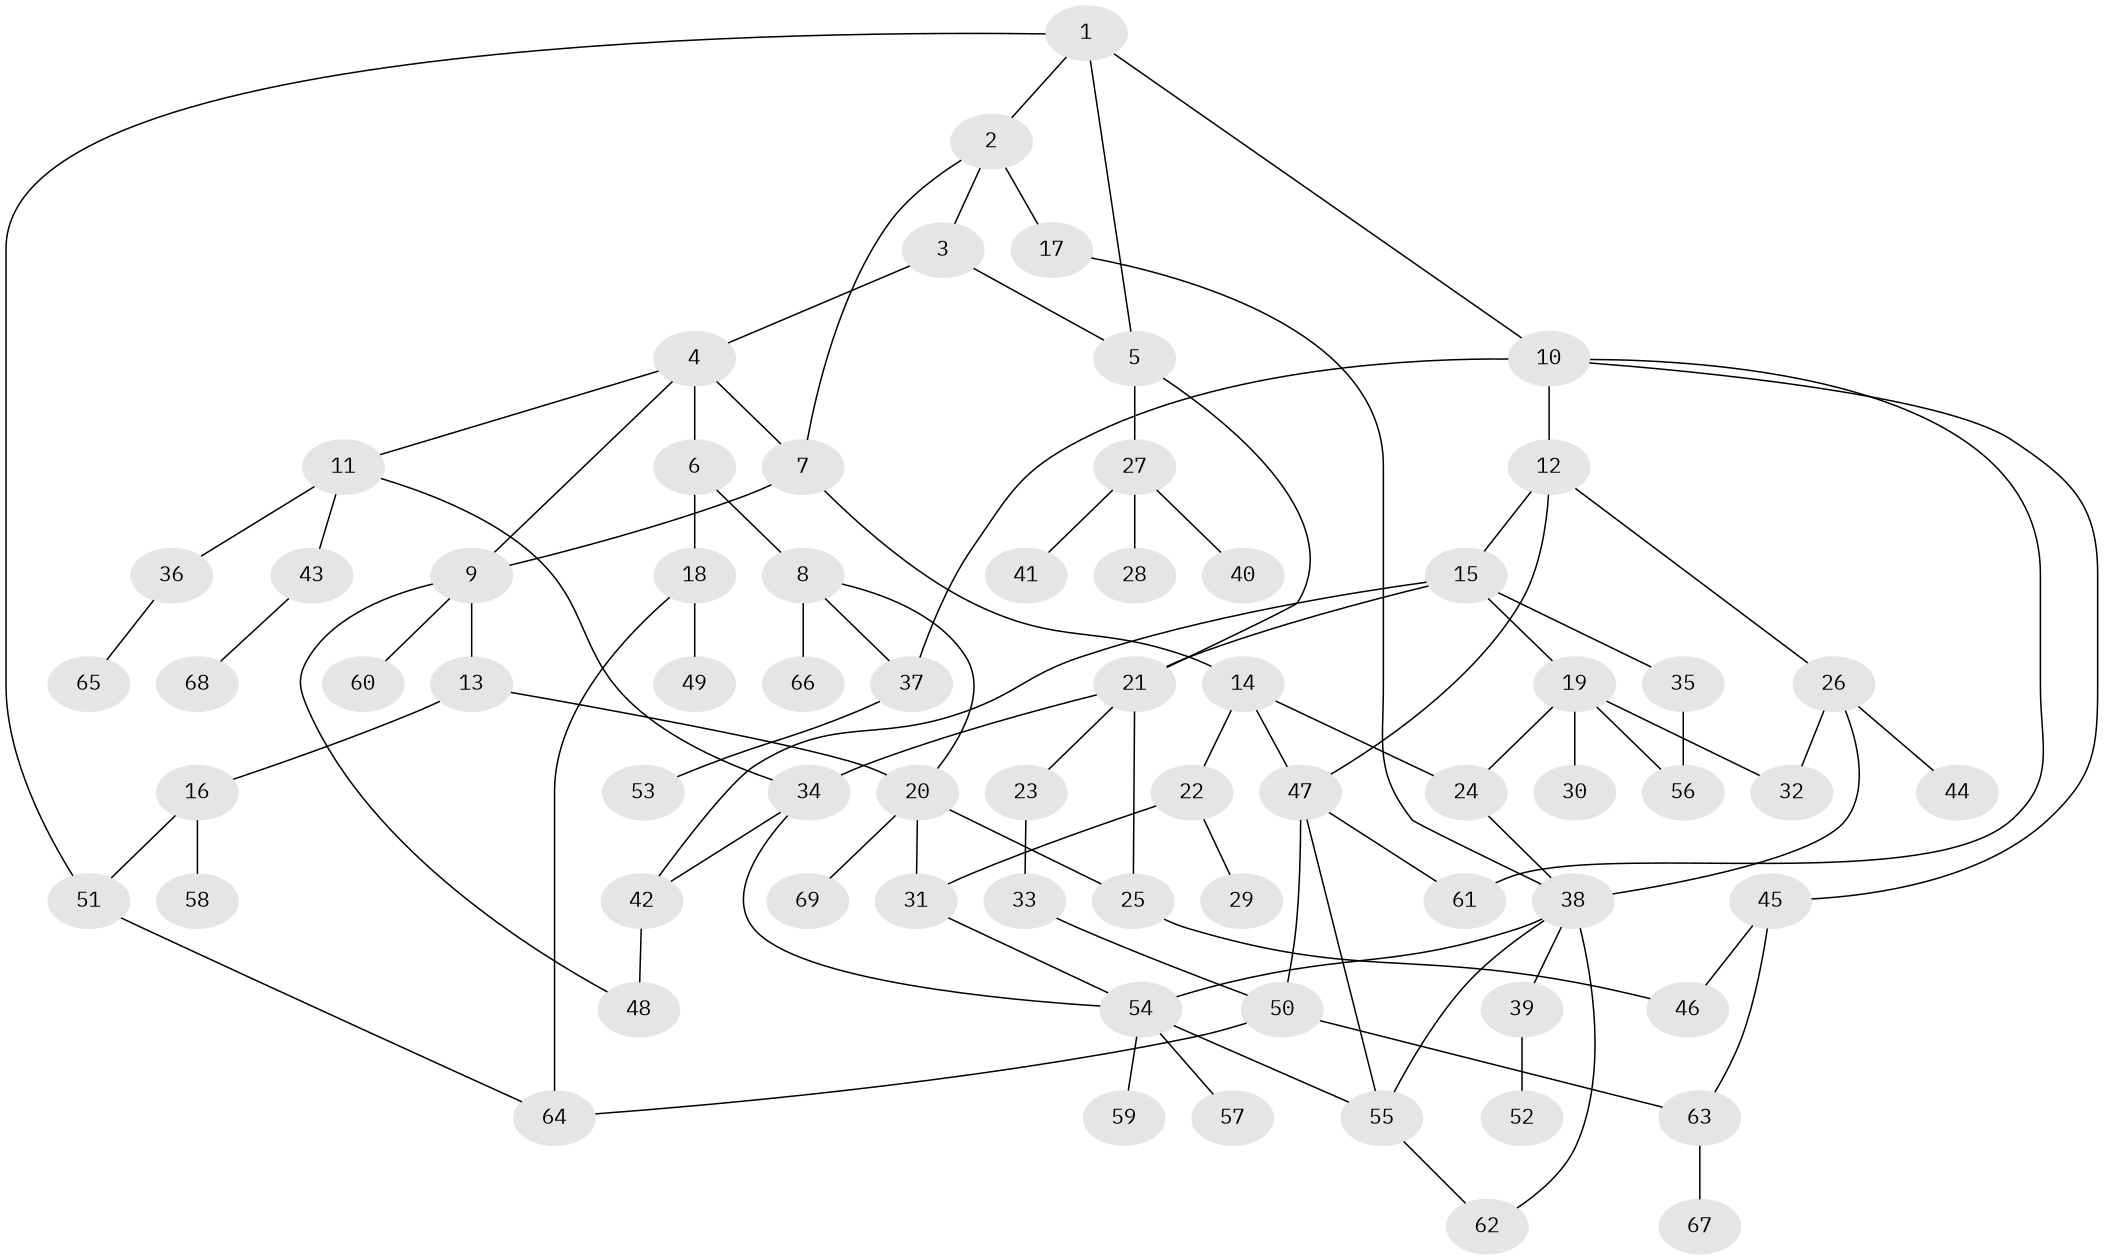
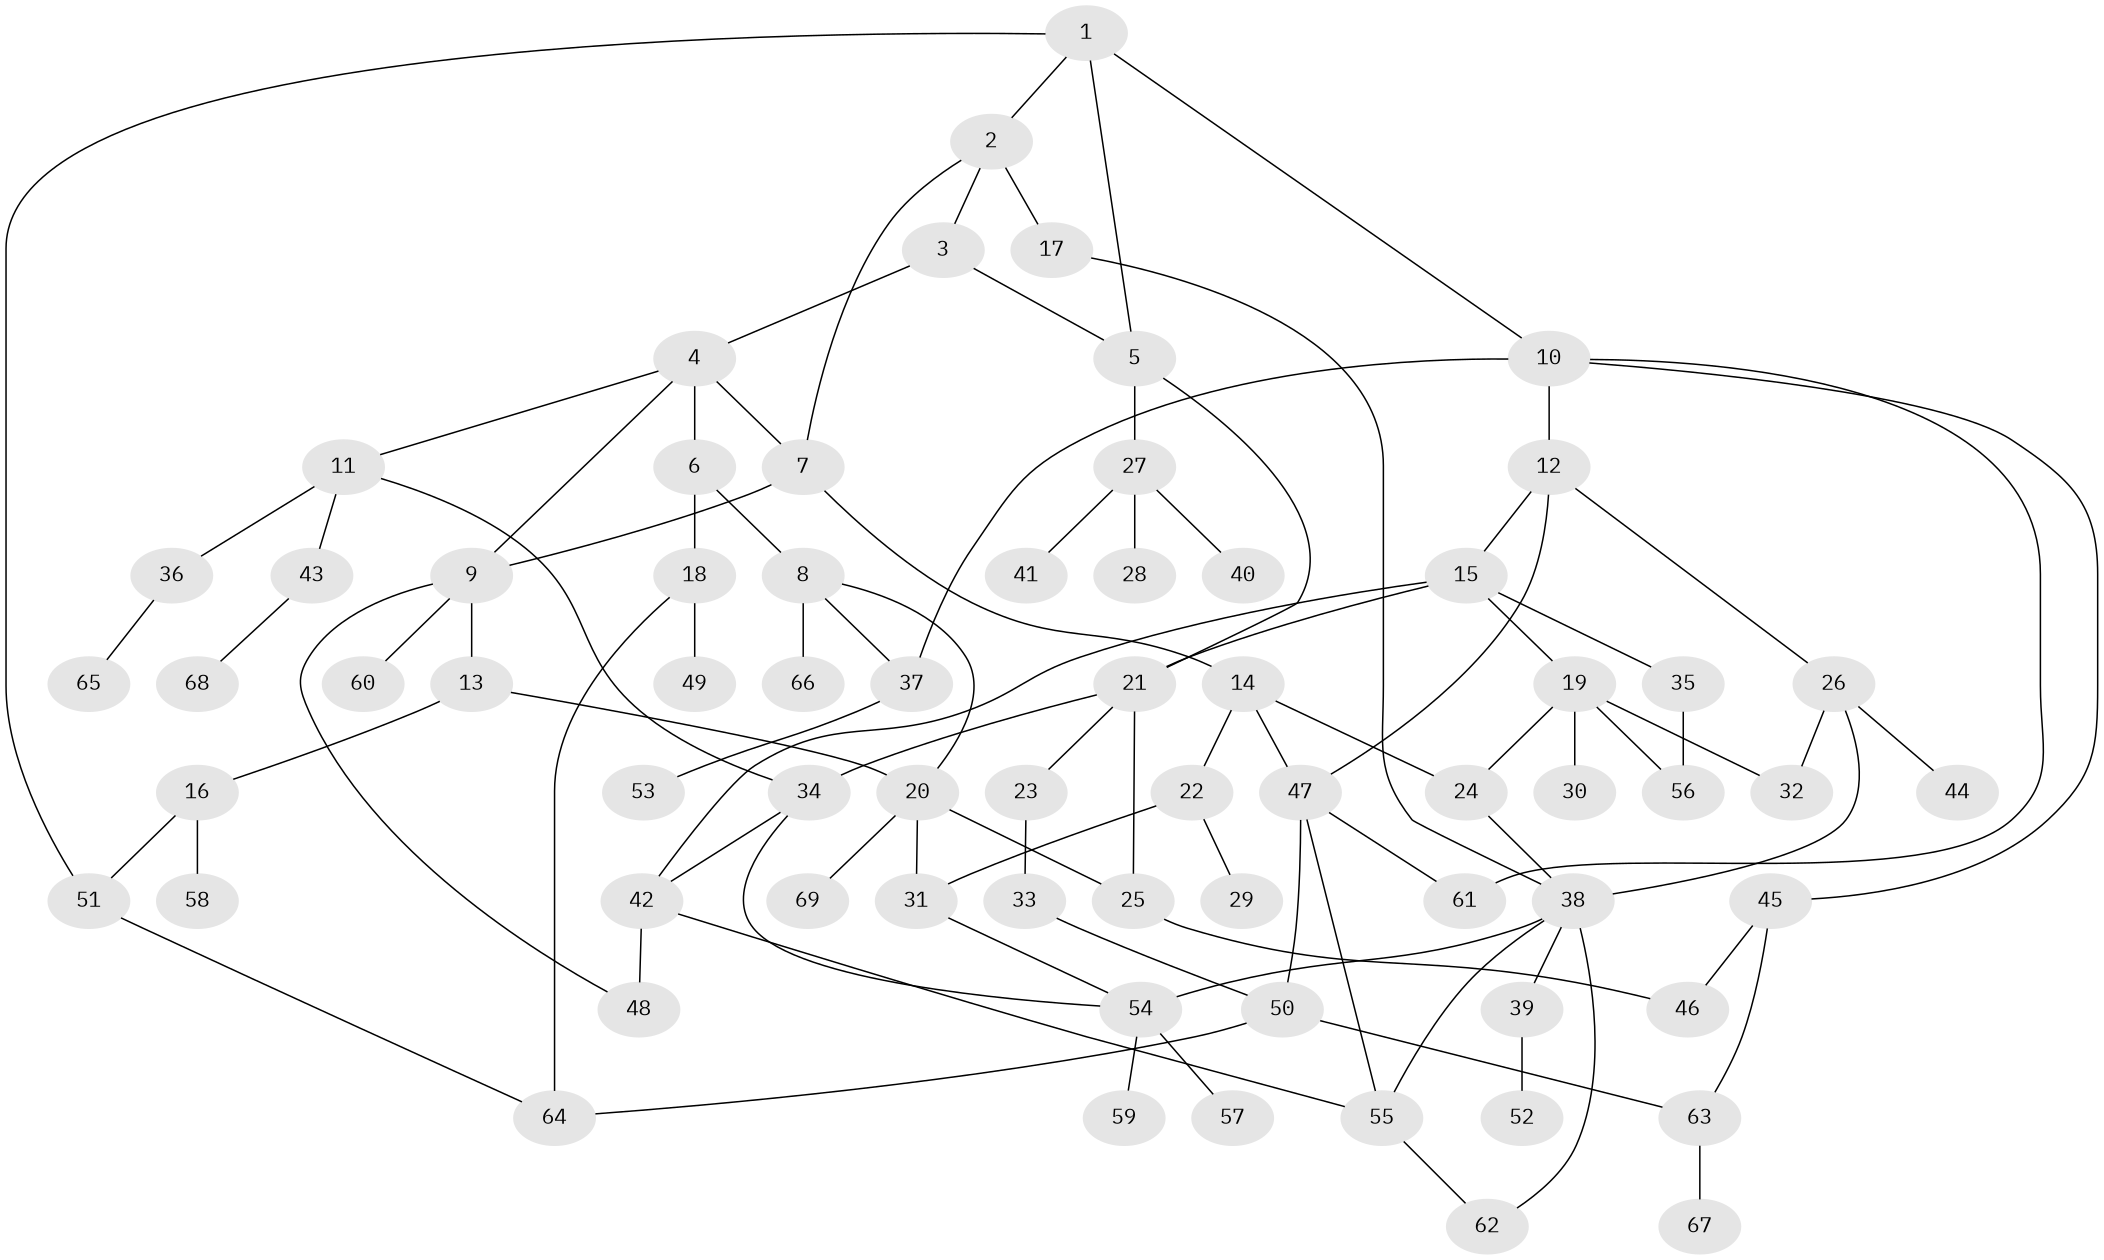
edge "54" -- "55": now "42" -- "55"
